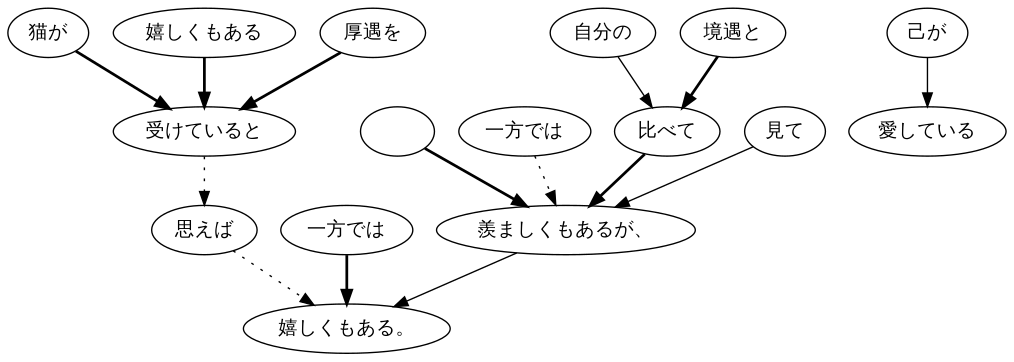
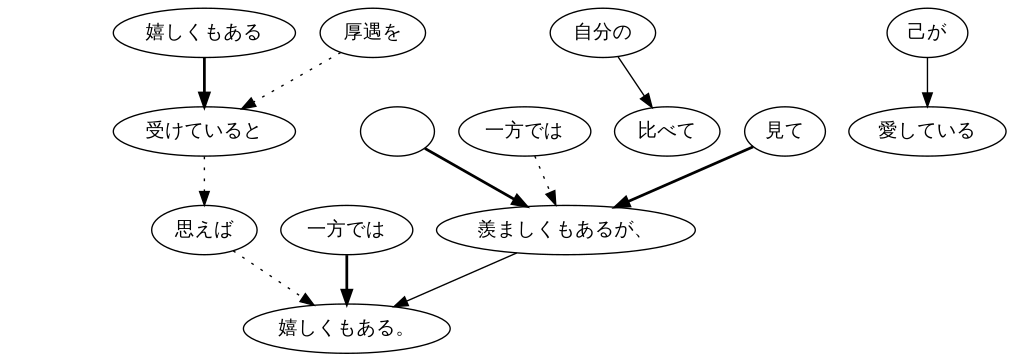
node "猫が": removed
node "境遇と": removed
edge "厚遇を" -> "受けていると": style bold -> dotted
edge "見て" -> "羨ましくもあるが、": style solid -> bold
edge "比べて" -> "羨ましくもあるが、": removed
